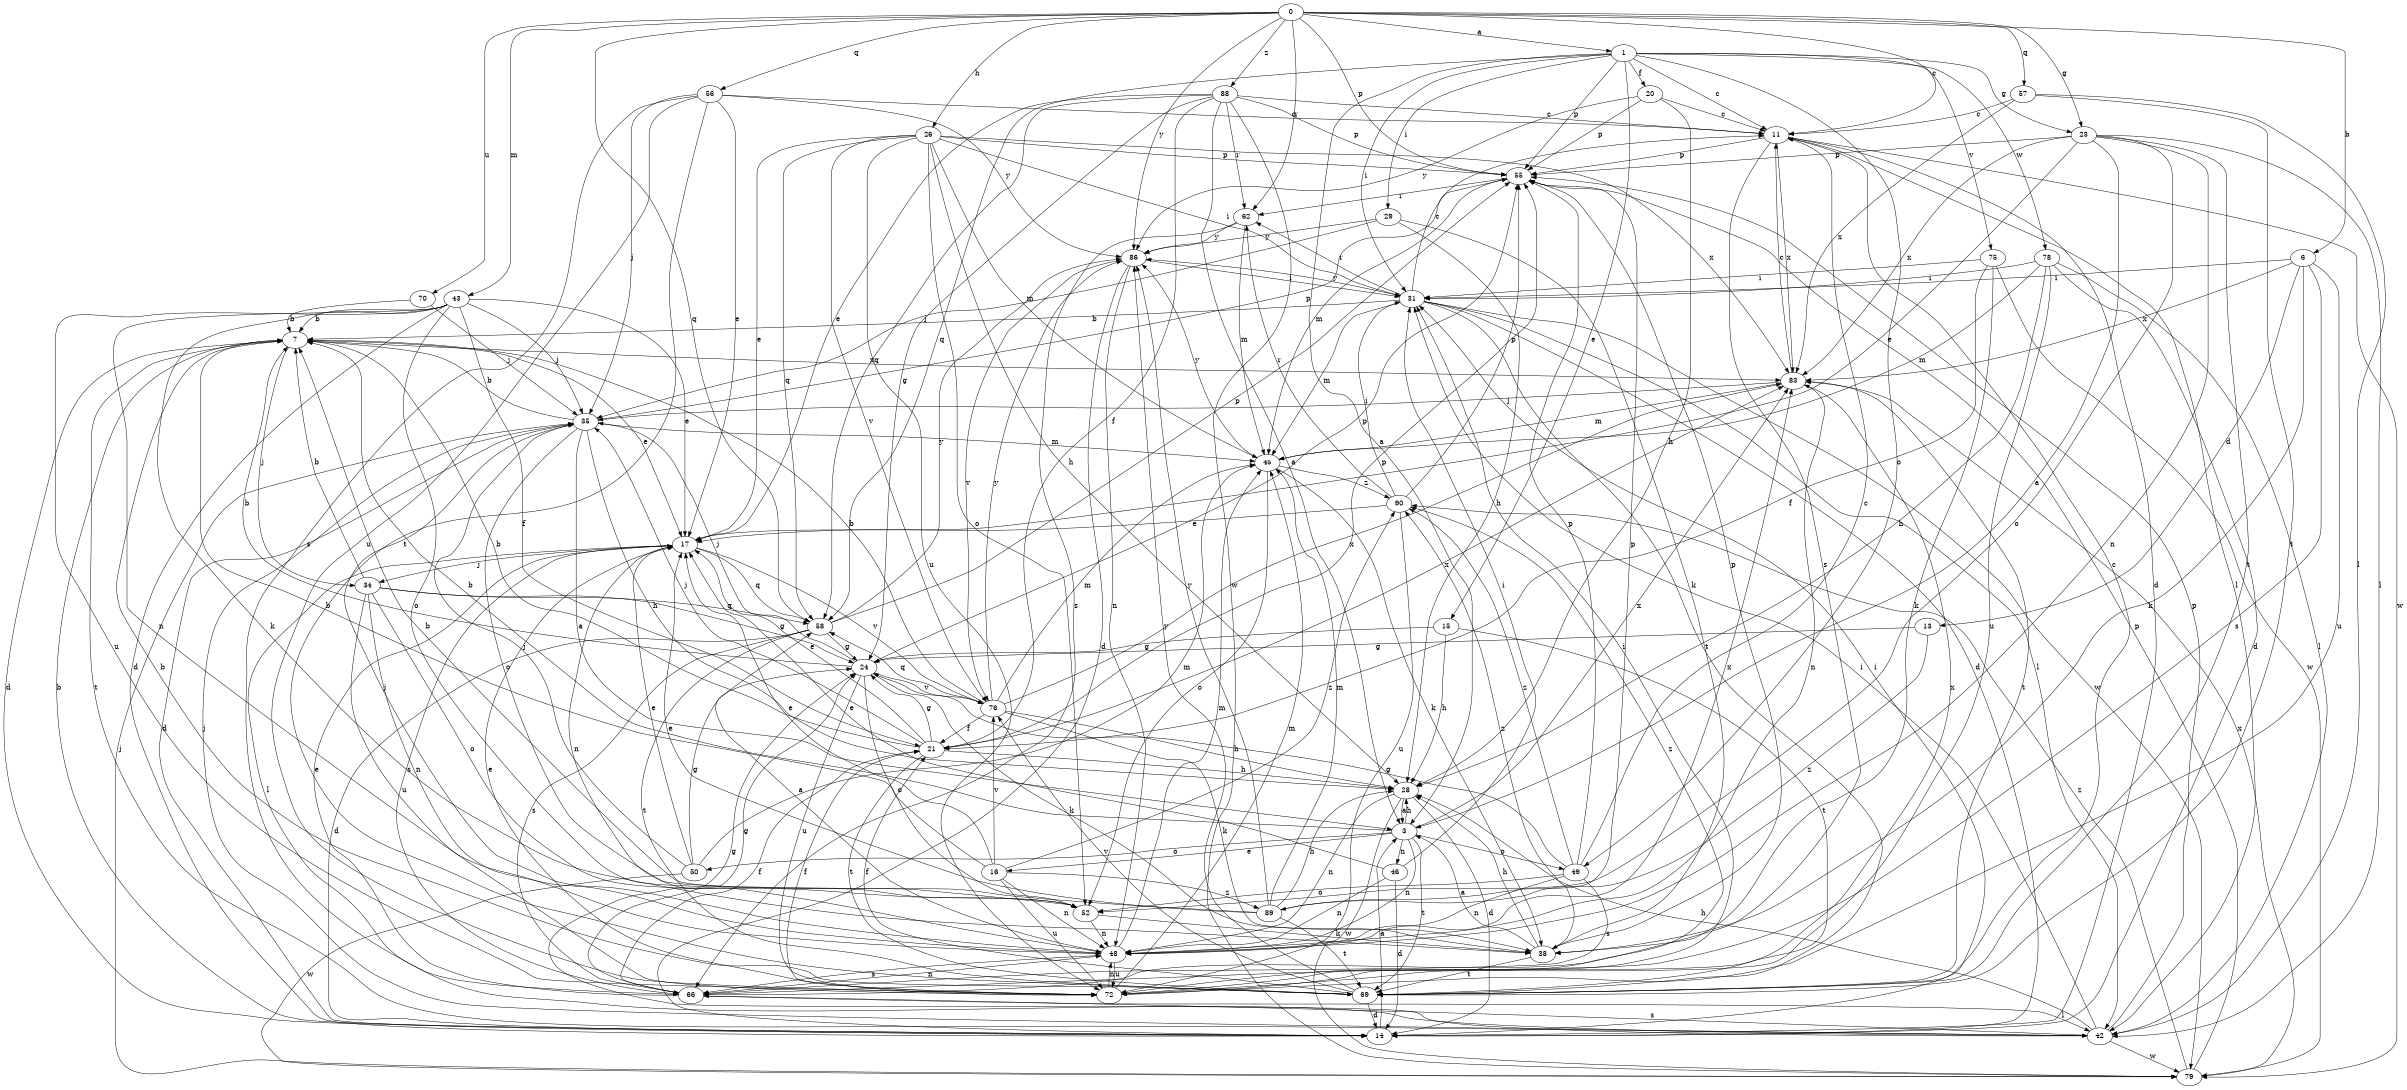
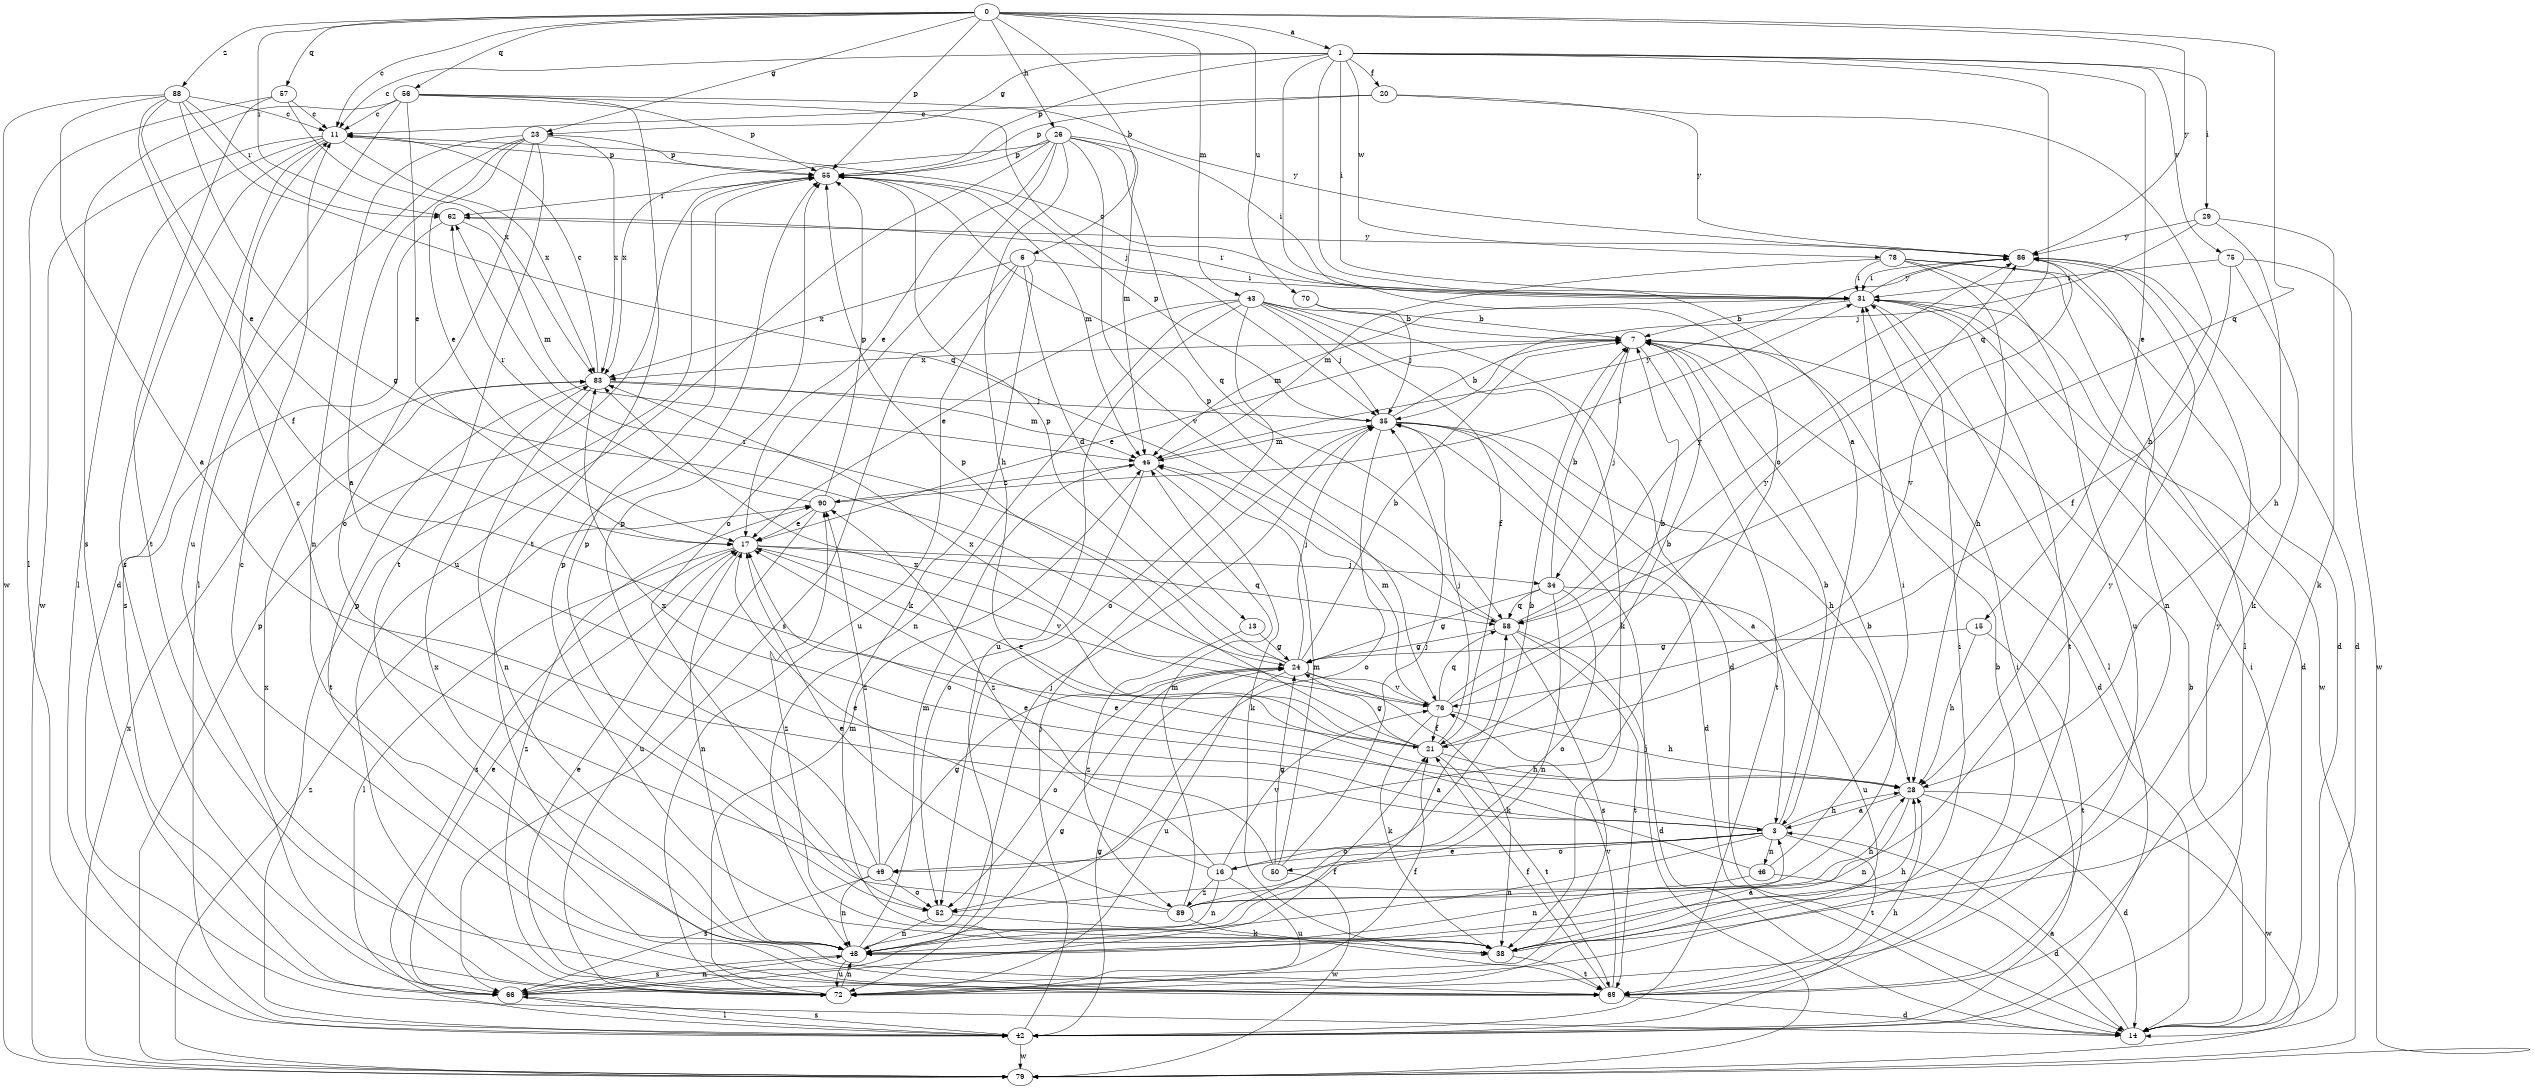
edge "88" -> "55": now "56" -> "55"
edge "24" -> "62": added, label "r"
